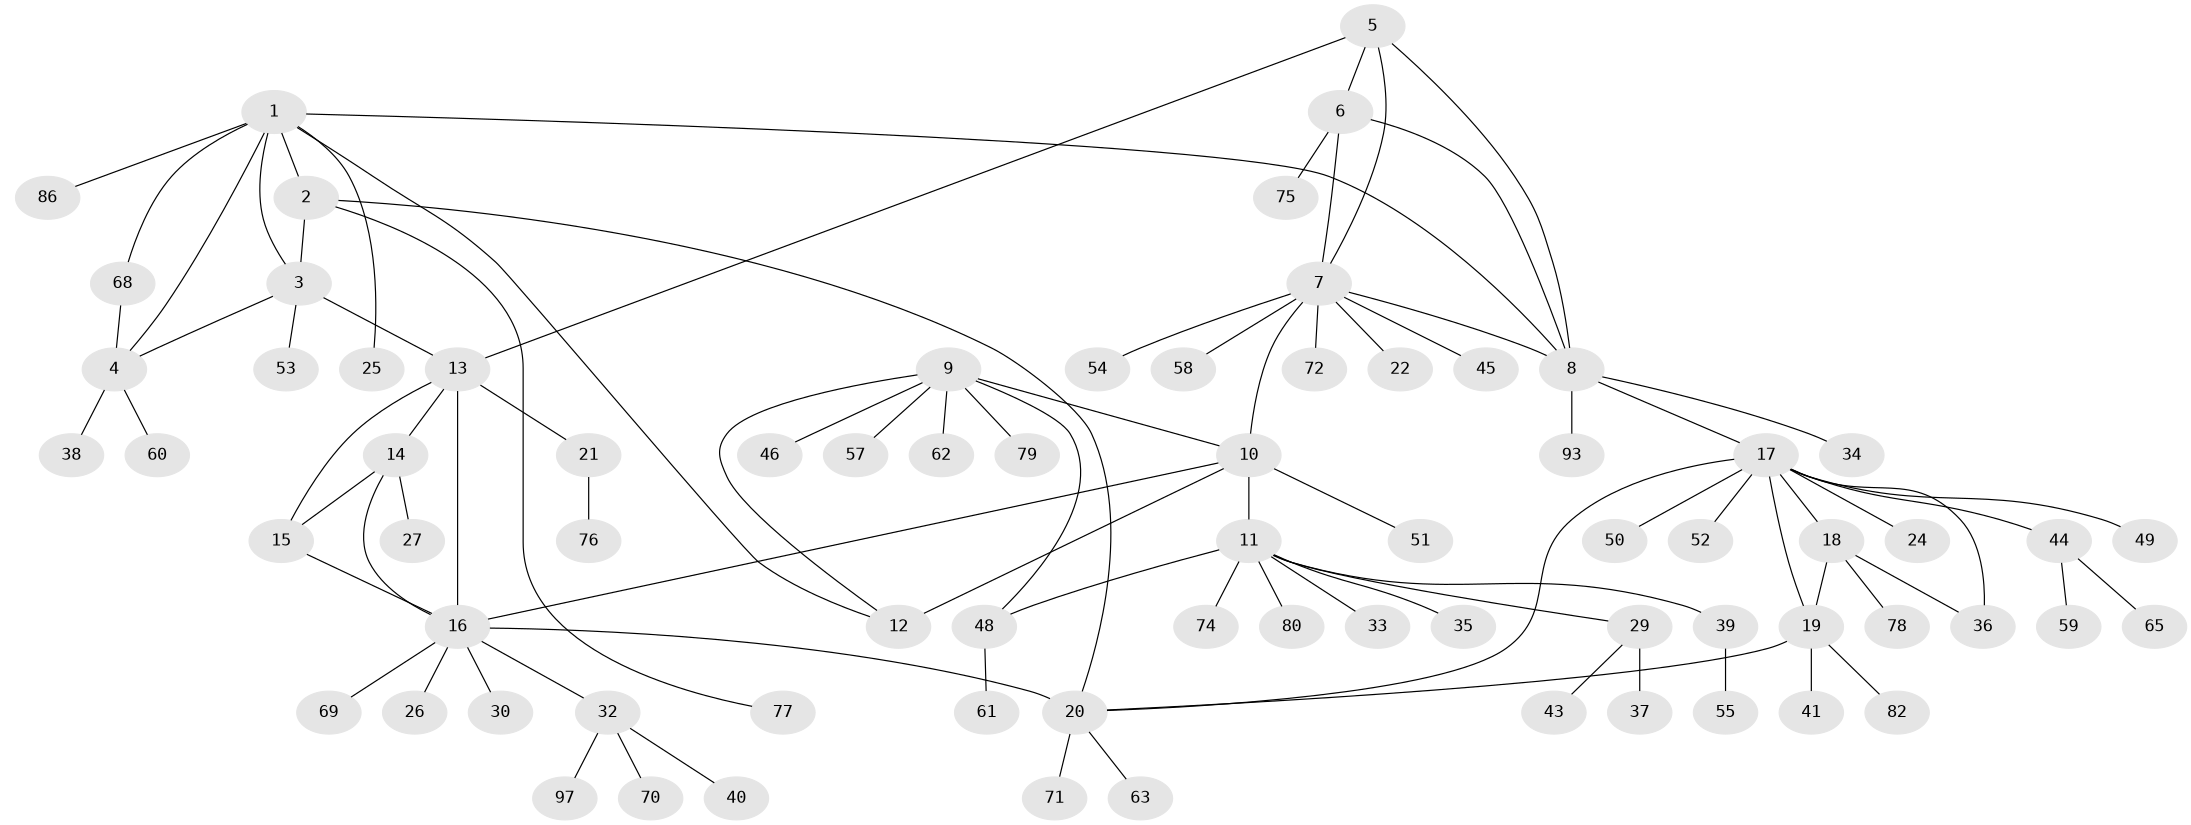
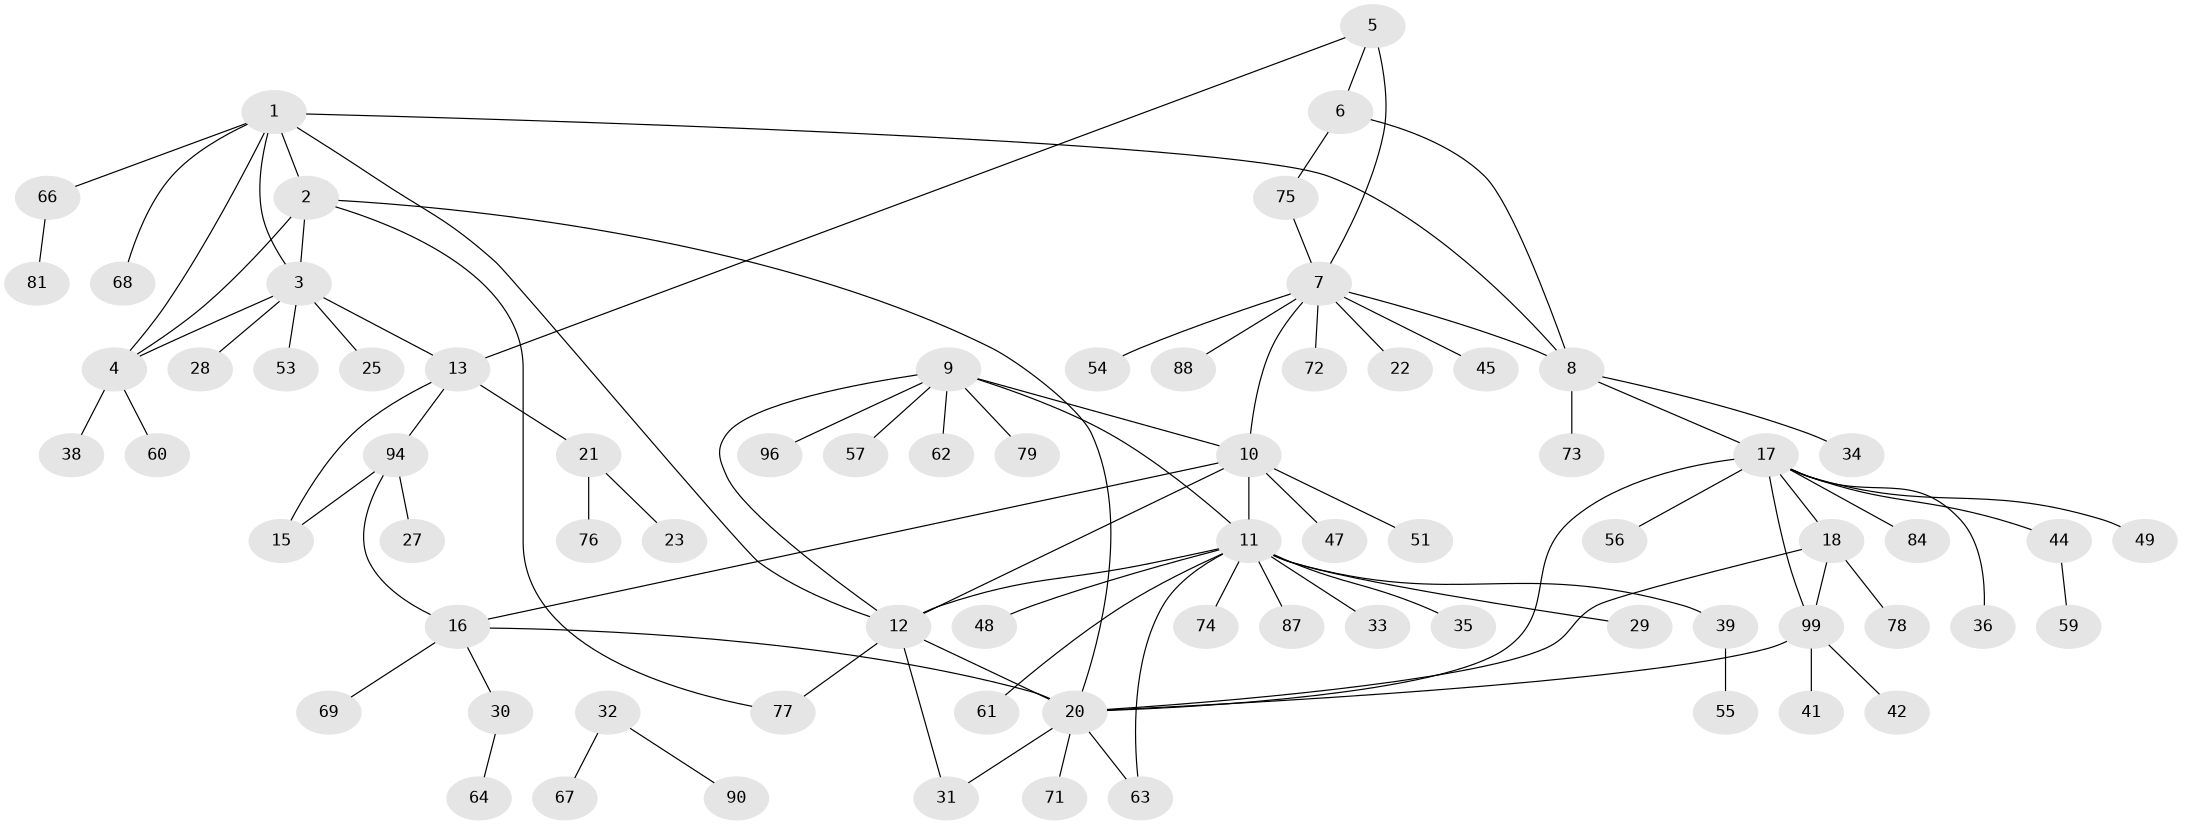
edge "5" -- "8": removed
node "86": label "86" -> "66"
edge "6" -- "7": now "75" -- "7"
edge "1" -- "25": now "3" -- "25"
node "81": added
edge "68" -- "4": now "2" -- "4"
node "28": added
node "58": label "58" -> "88"
node "14": label "14" -> "94"
node "46": label "46" -> "96"
node "93": label "93" -> "73"
edge "9" -- "48": now "9" -- "11"
edge "13" -- "16": removed
node "23": added
node "47": added
node "50": label "50" -> "56"
node "52": removed
node "24": label "24" -> "84"
edge "11" -- "12": added
edge "15" -- "16": removed
edge "18" -- "36": now "18" -- "20"
node "80": label "80" -> "87"
node "19": label "19" -> "99"
node "65": removed
edge "11" -- "63": added
edge "16" -- "32": removed
edge "12" -- "77": added
edge "48" -- "61": now "11" -- "61"
edge "12" -- "20": added
node "26": removed
node "43": removed
node "37": removed
node "82": label "82" -> "42"
node "64": added
node "97": label "97" -> "67"
node "70": removed
node "40": label "40" -> "90"
node "31": added
